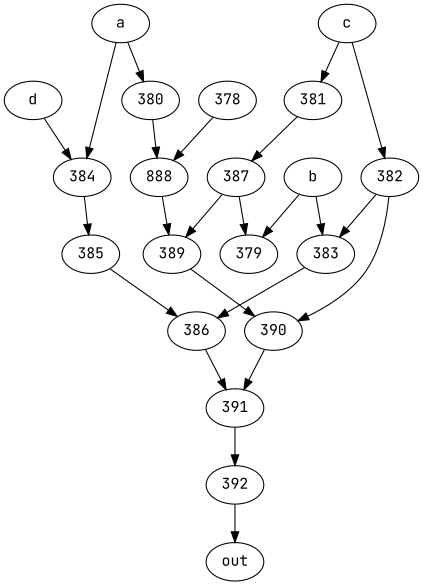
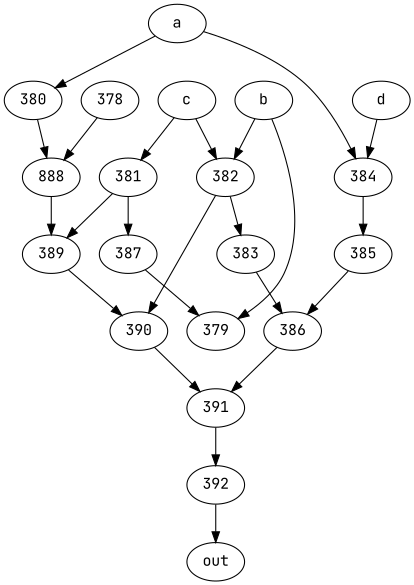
edge "b" -> "383": now "b" -> "382"
edge "387" -> "389": now "381" -> "389"
